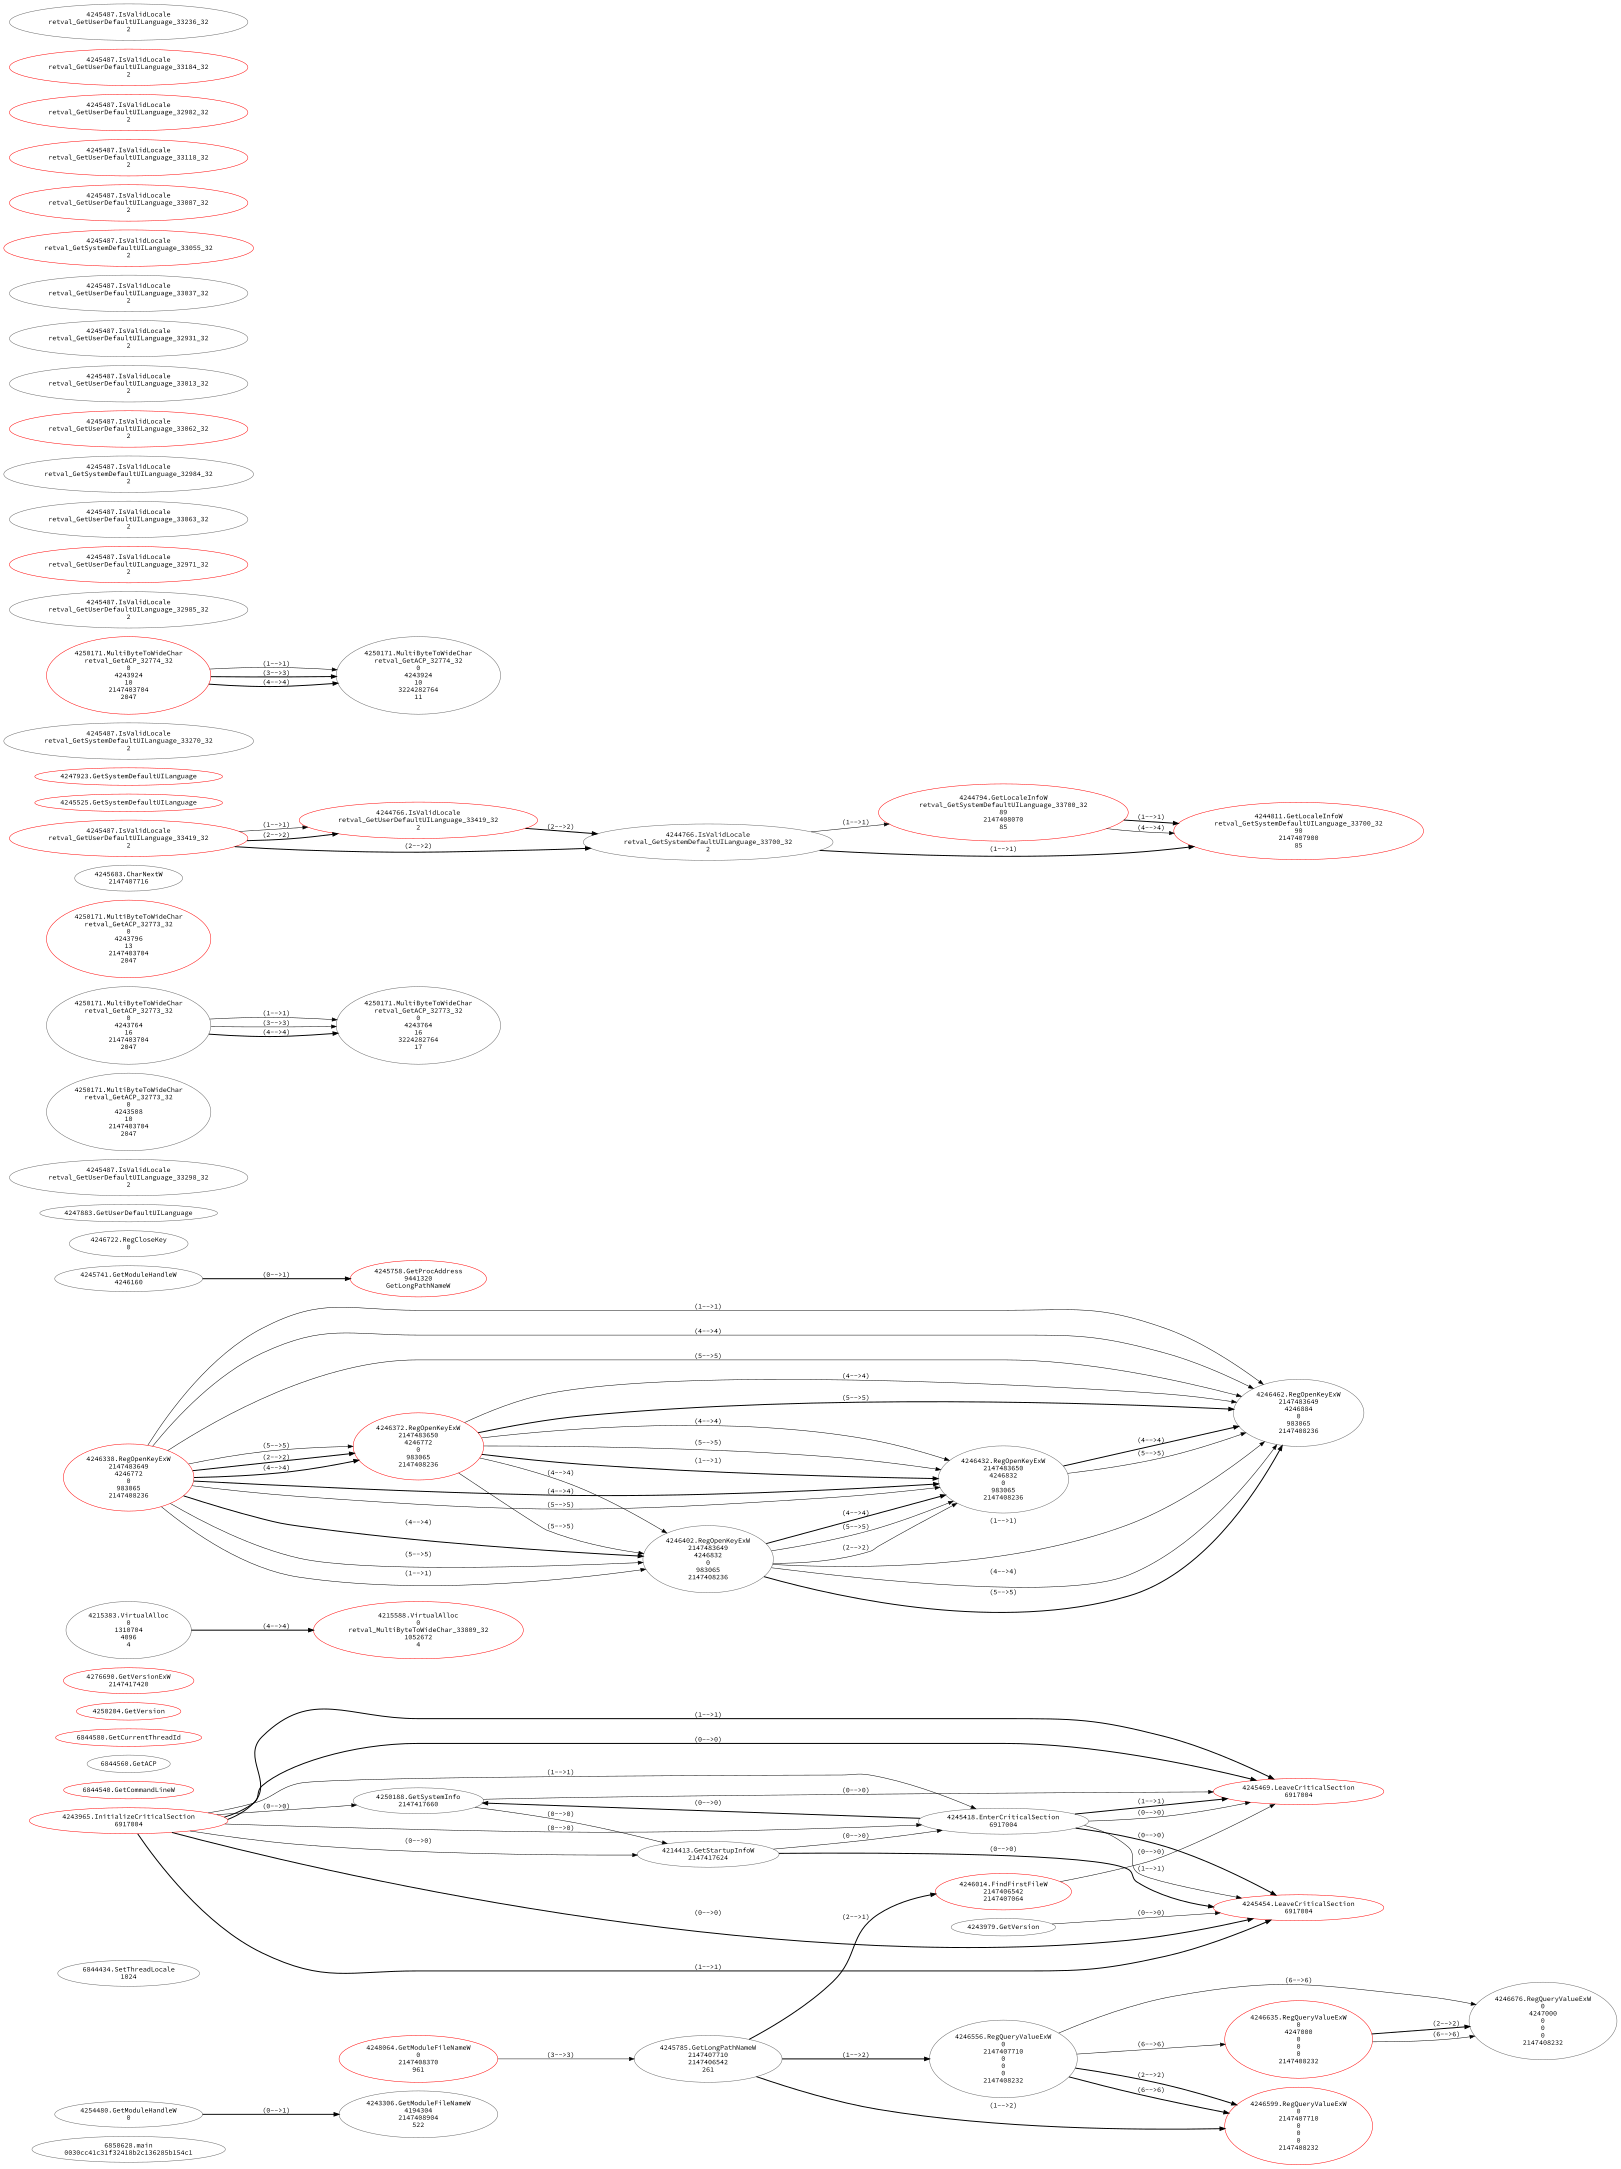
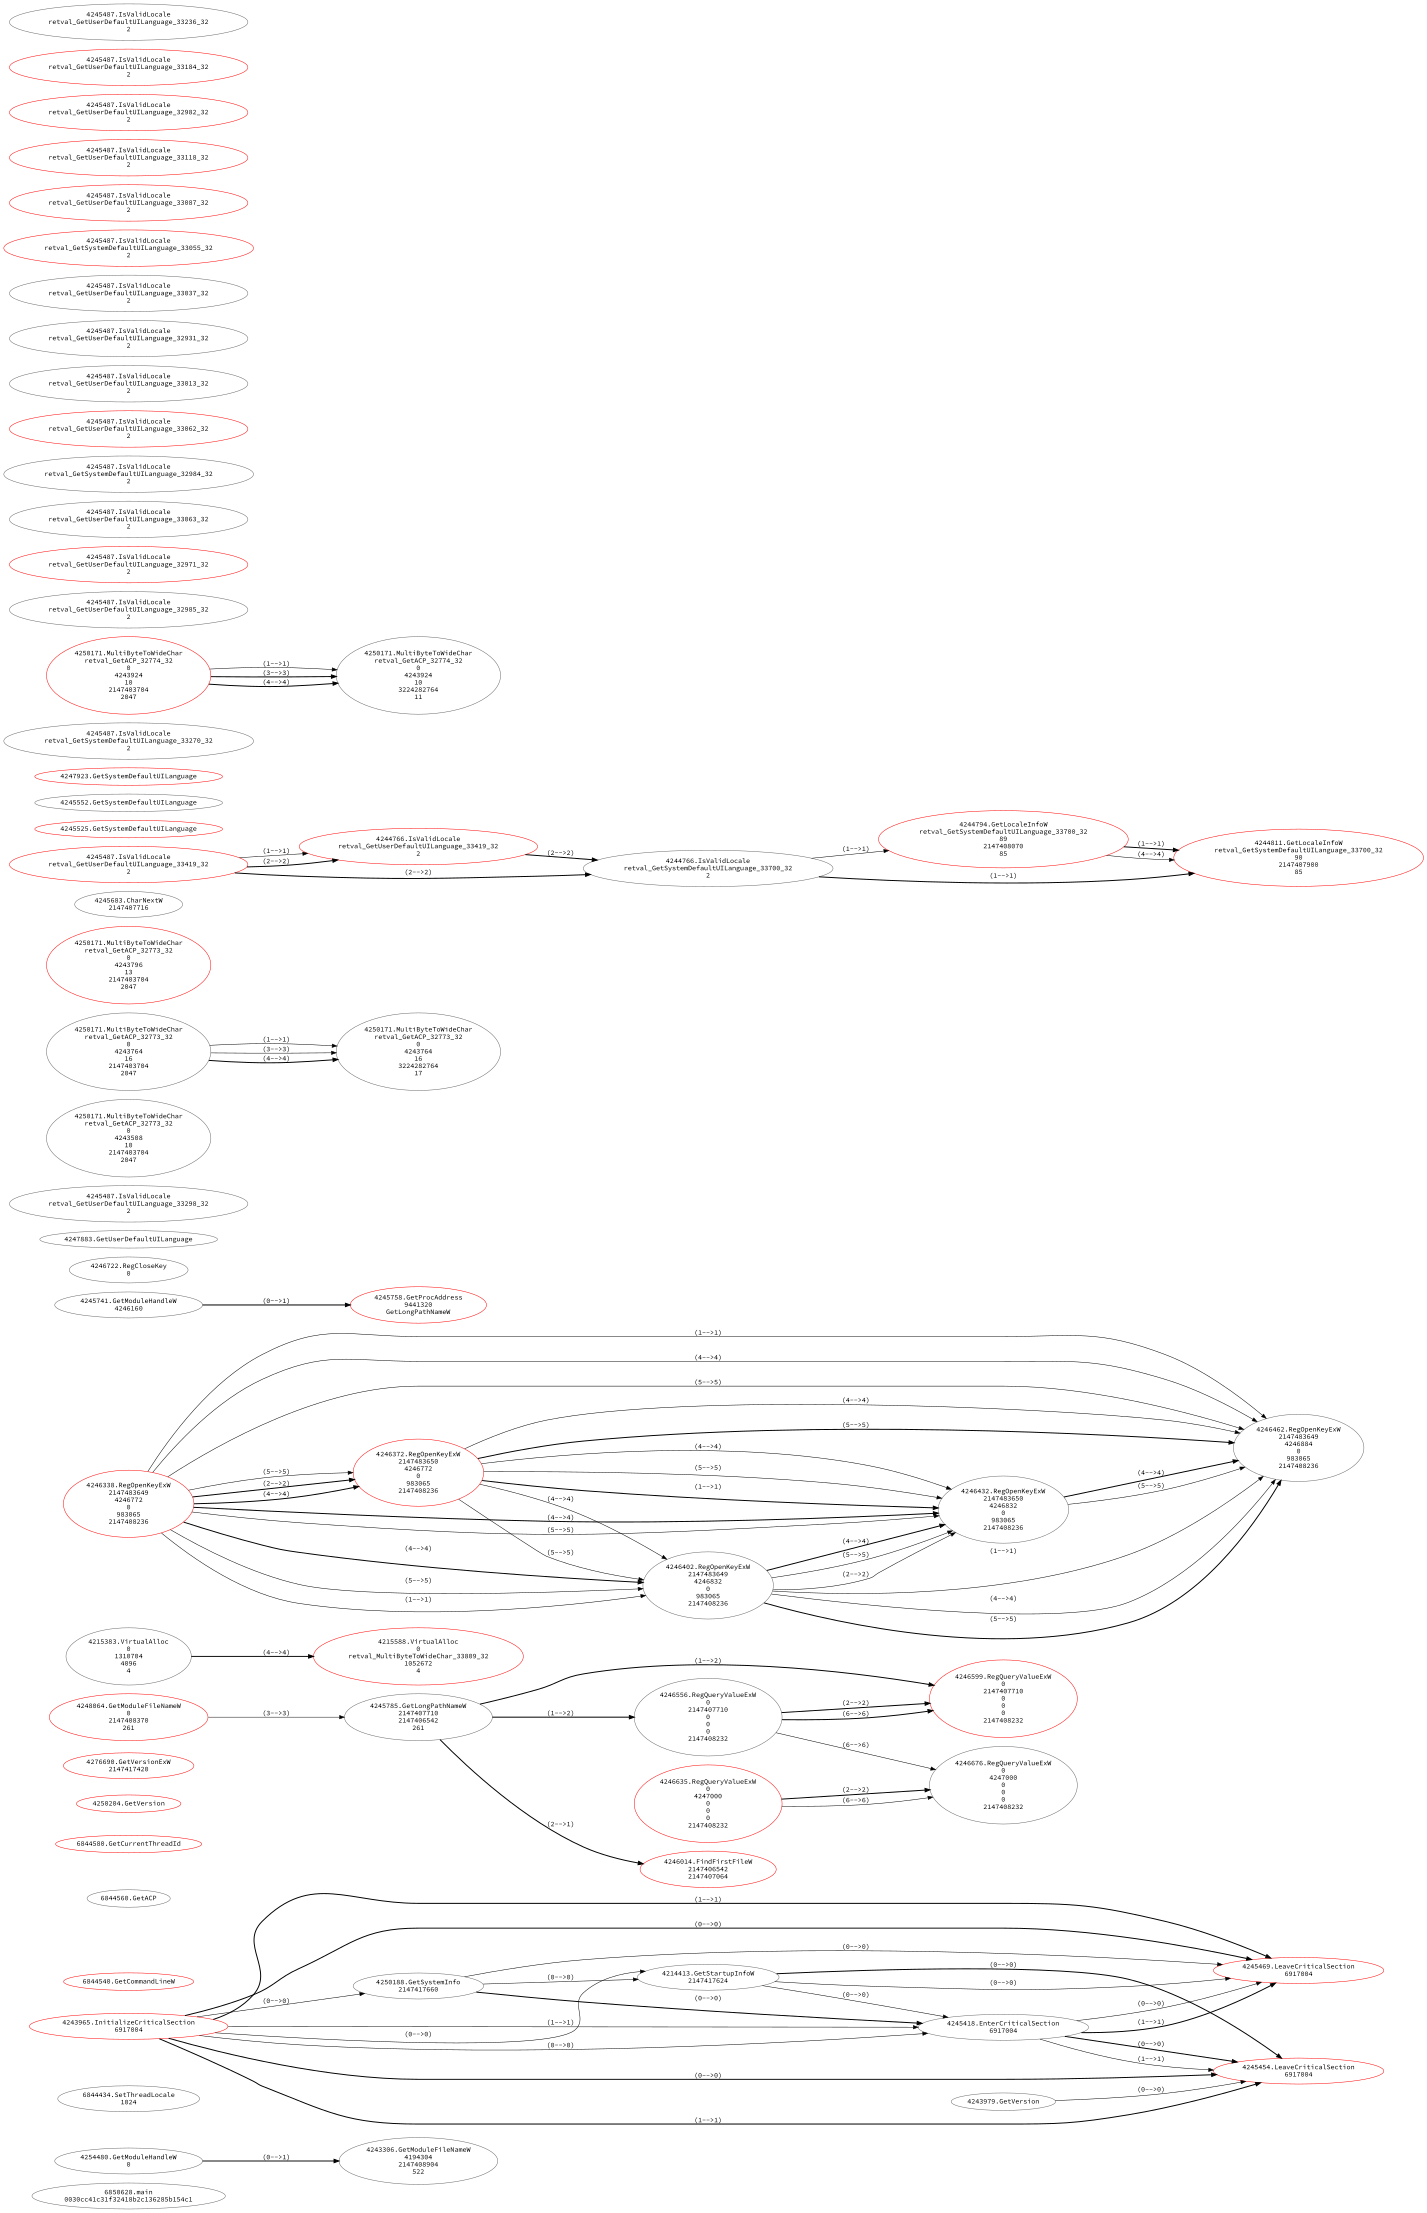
node "4245552.GetSystemDefaultUILanguage": added
edge "4245418.EnterCriticalSection 6917004" -> "4250188.GetSystemInfo 2147417660": reversed
edge "4246014.FindFirstFileW 2147406542 2147407064" -> "4245469.LeaveCriticalSection 6917004": now "4214413.GetStartupInfoW 2147417624" -> "4245469.LeaveCriticalSection 6917004"
edge "4246556.RegQueryValueExW 0 2147407710 0 0 0 2147408232" -> "4246635.RegQueryValueExW 0 4247000 0 0 0 2147408232": removed, label "(6-->6)"
node "4248064.GetModuleFileNameW 0 2147408370 961": label "4248064.GetModuleFileNameW 0 2147408370 961" -> "4248064.GetModuleFileNameW 0 2147408370 261"
